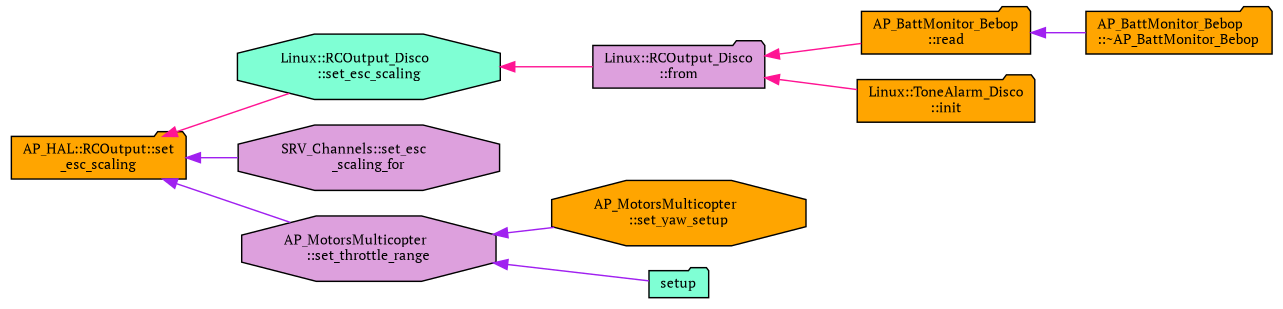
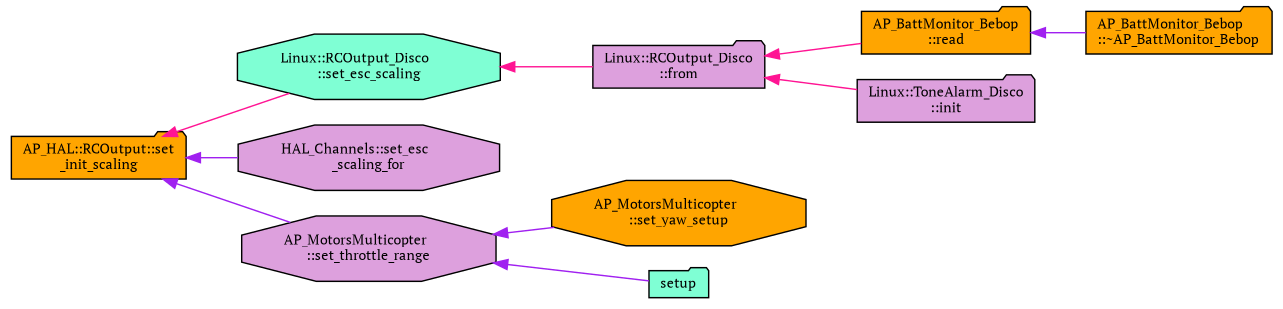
node "Linux::ToneAlarm_Disco ::init": fillcolor orange -> plum
node "AP_HAL::RCOutput::set _esc_scaling": label "AP_HAL::RCOutput::set _esc_scaling" -> "AP_HAL::RCOutput::set _init_scaling"
node "SRV_Channels::set_esc _scaling_for": label "SRV_Channels::set_esc _scaling_for" -> "HAL_Channels::set_esc _scaling_for"
